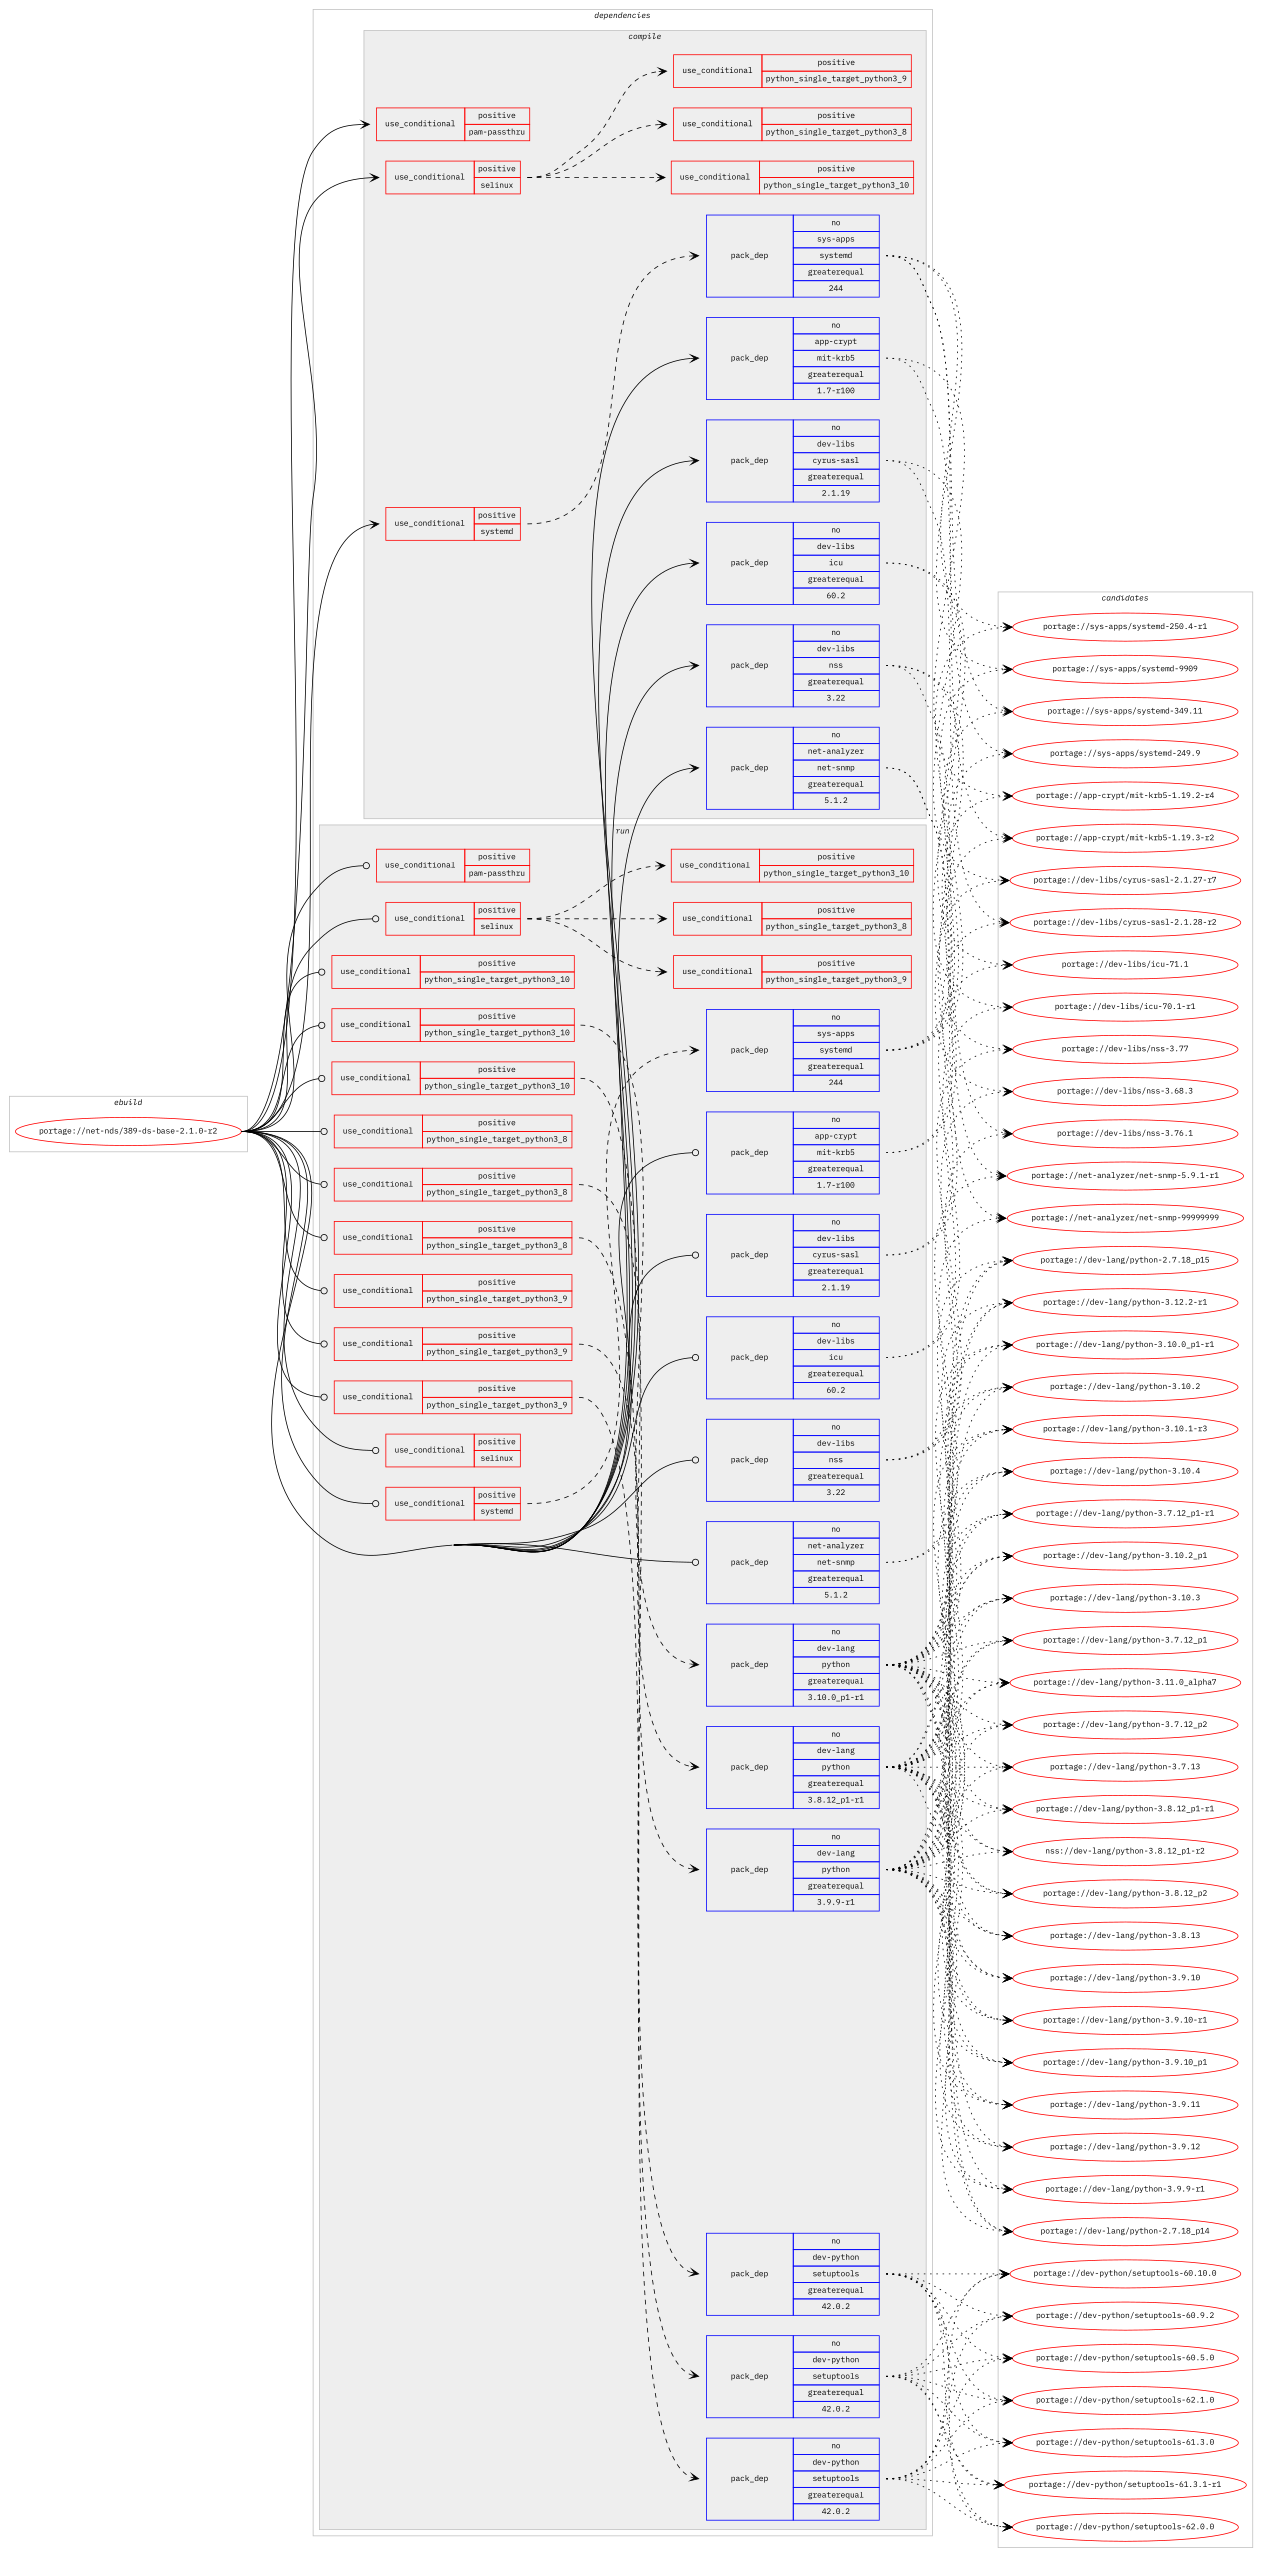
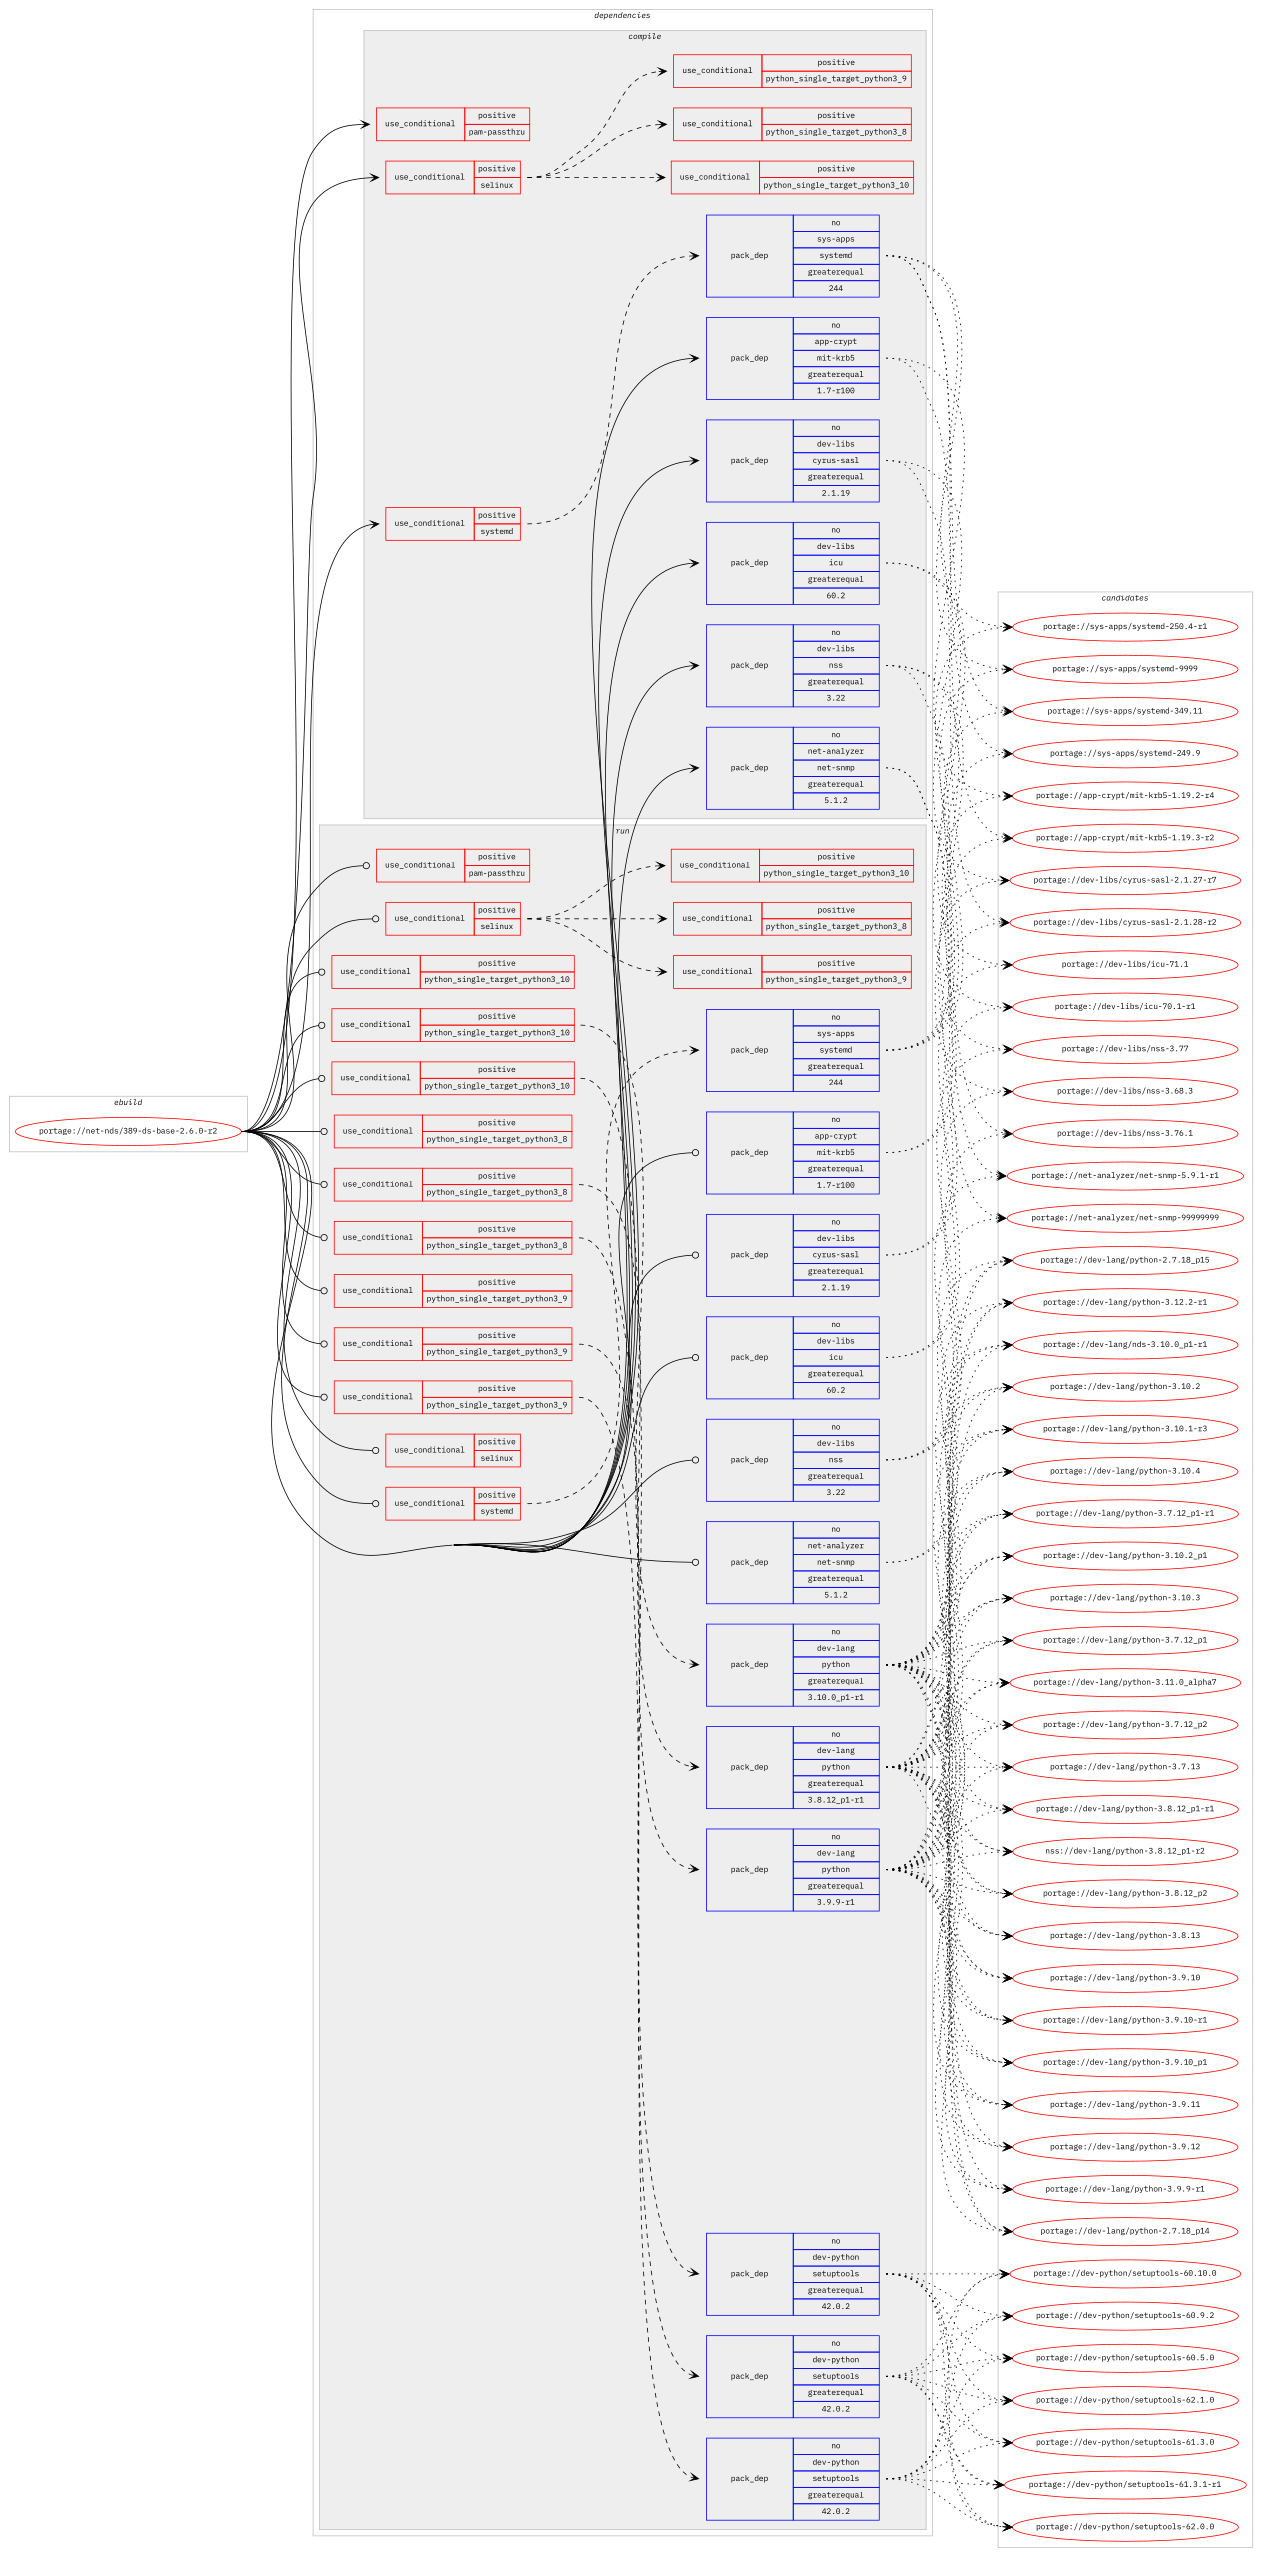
node "portage://sys-apps/systemd-9909": label "portage://sys-apps/systemd-9909" -> "portage://sys-apps/systemd-9999"
node "portage://net-nds/389-ds-base-2.1.0-r2": label "portage://net-nds/389-ds-base-2.1.0-r2" -> "portage://net-nds/389-ds-base-2.6.0-r2"
node "portage://dev-lang/python-3.10.0_p1-r1": label "portage://dev-lang/python-3.10.0_p1-r1" -> "portage://dev-lang/nds-3.10.0_p1-r1"
